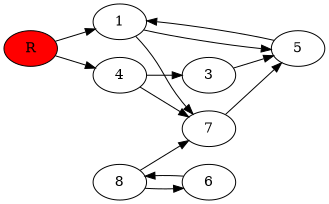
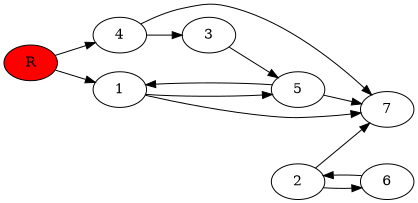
edge "7" -> "5": reversed
node "8": label "8" -> "2"
